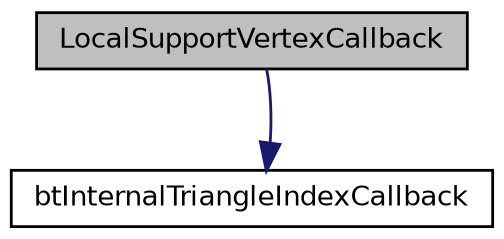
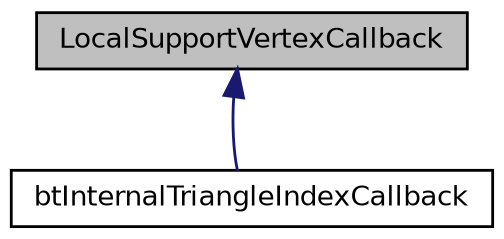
edge "LocalSupportVertexCallback" -> "btInternalTriangleIndexCallback": reversed
